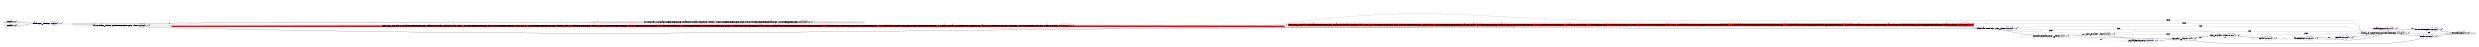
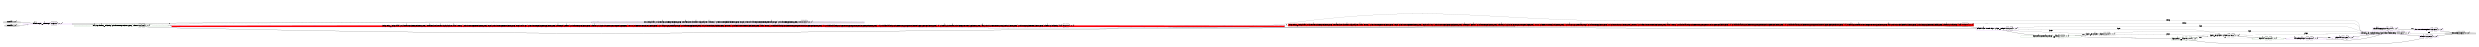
node "plugins.add(getTestTransportPlugin())@@@9@@@['1', '1', '0']": removed
